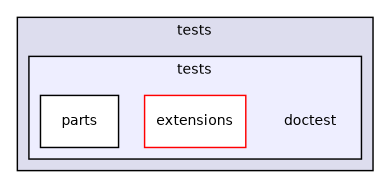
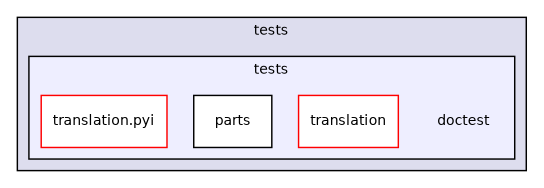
node "translation.pyi": added
node "extensions": label "extensions" -> "translation"
